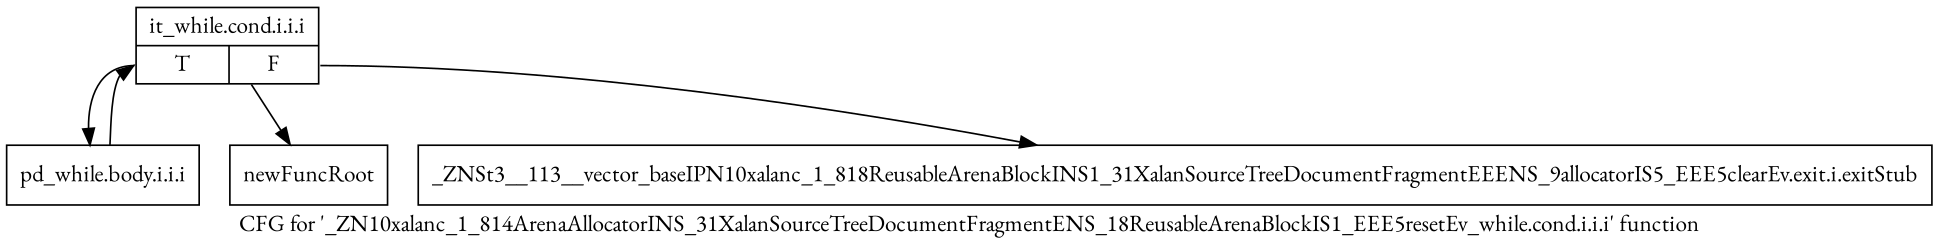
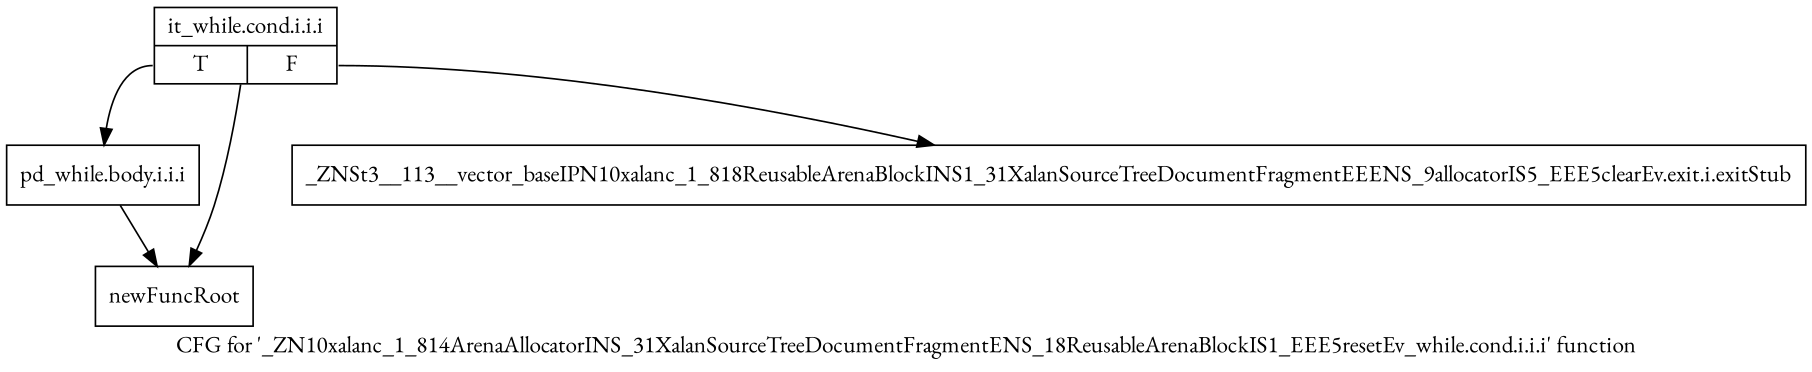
edge "pd_while.body.i.i.i" -> "it_while.cond.i.i.i": now "pd_while.body.i.i.i" -> "newFuncRoot"
